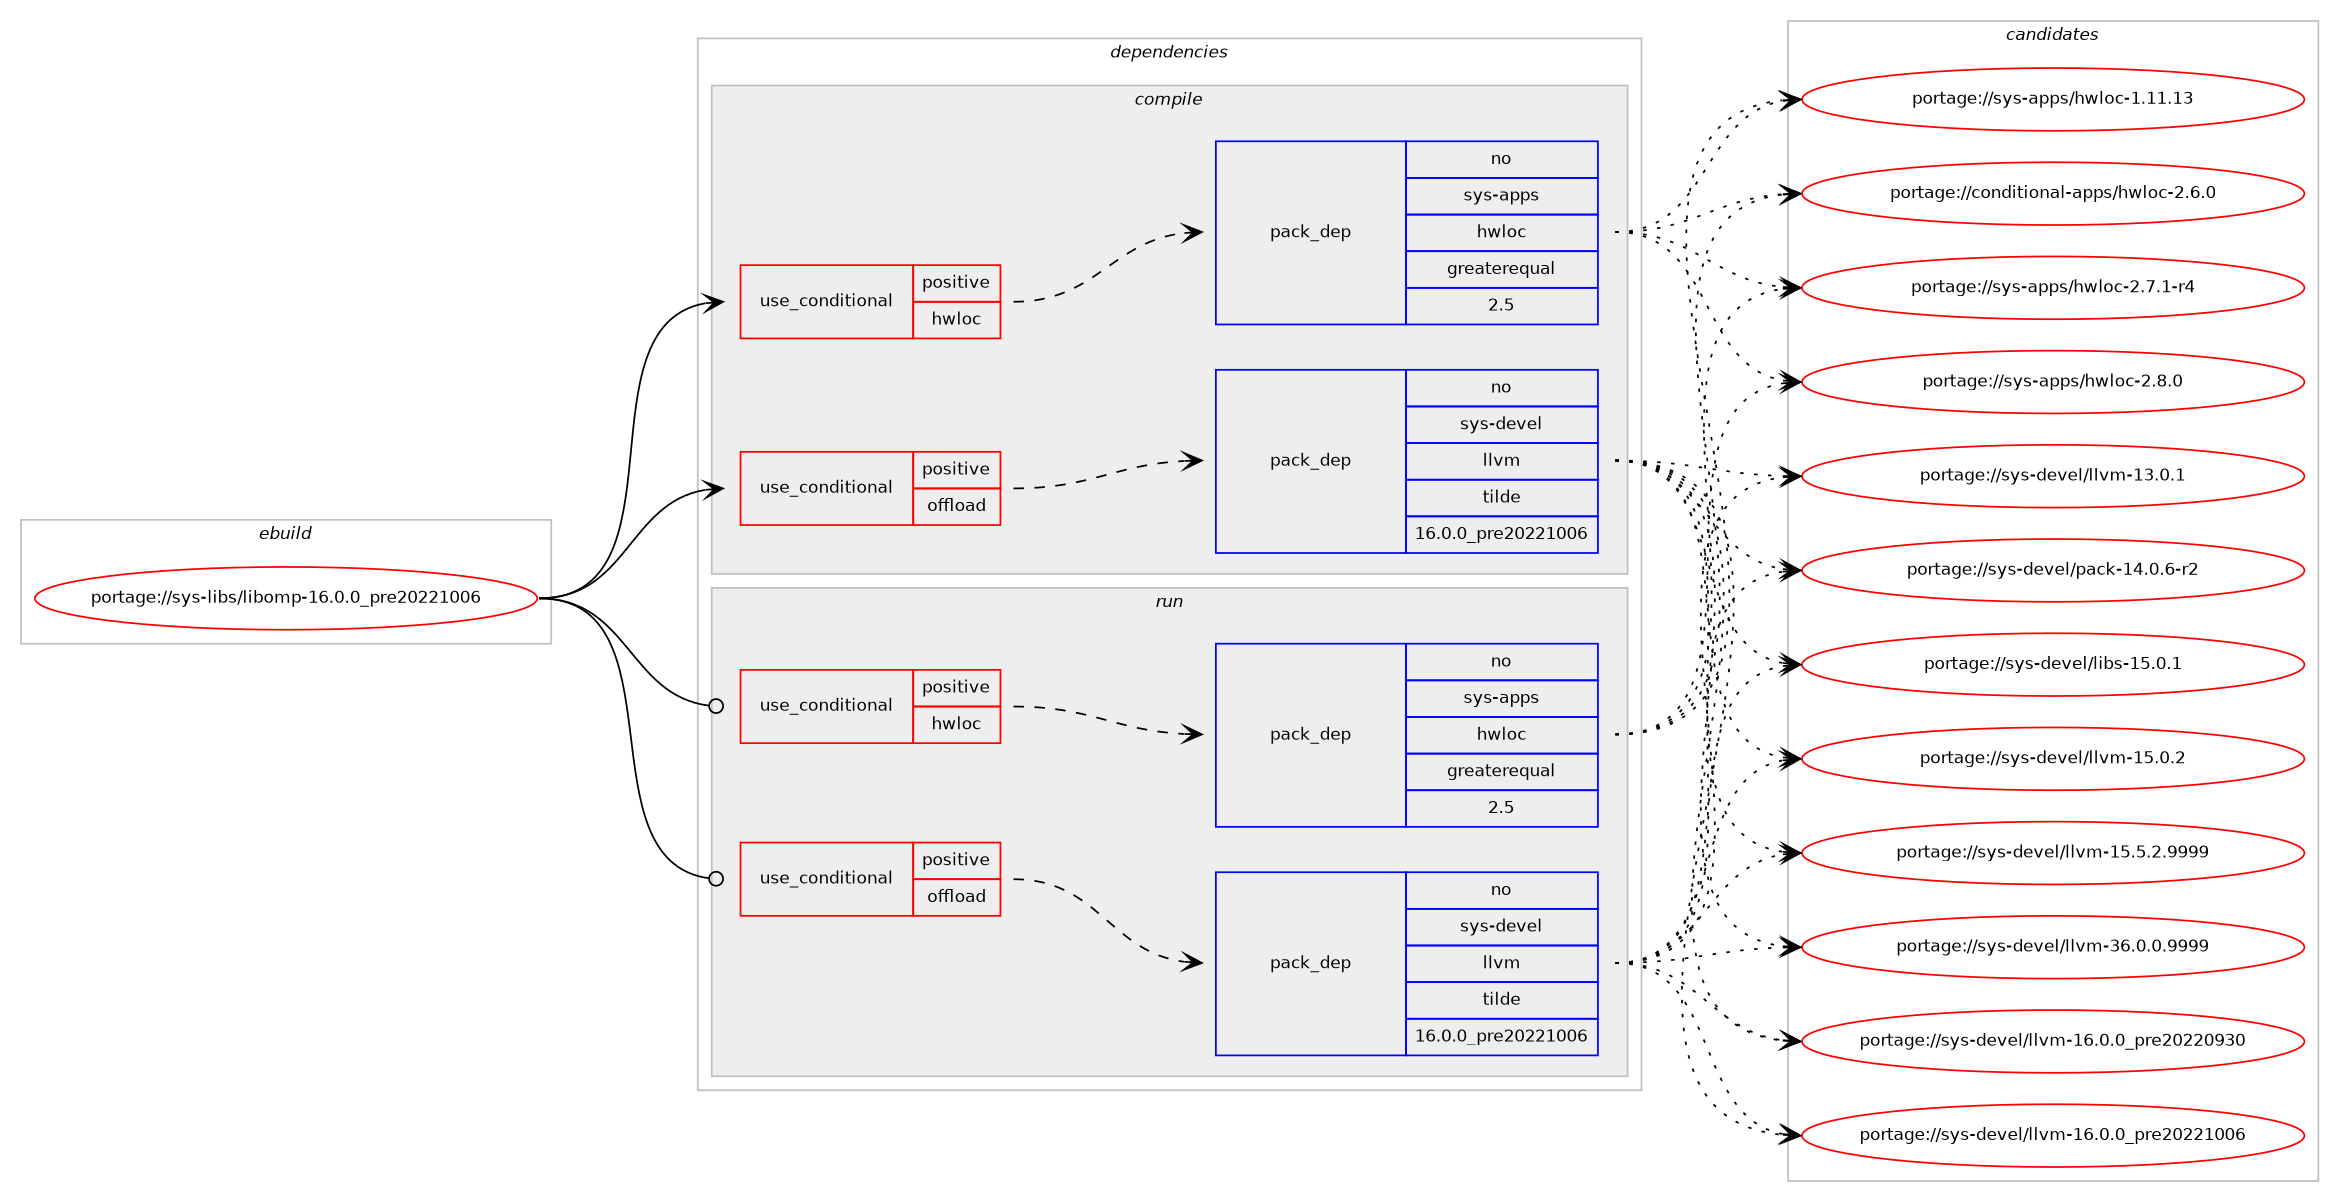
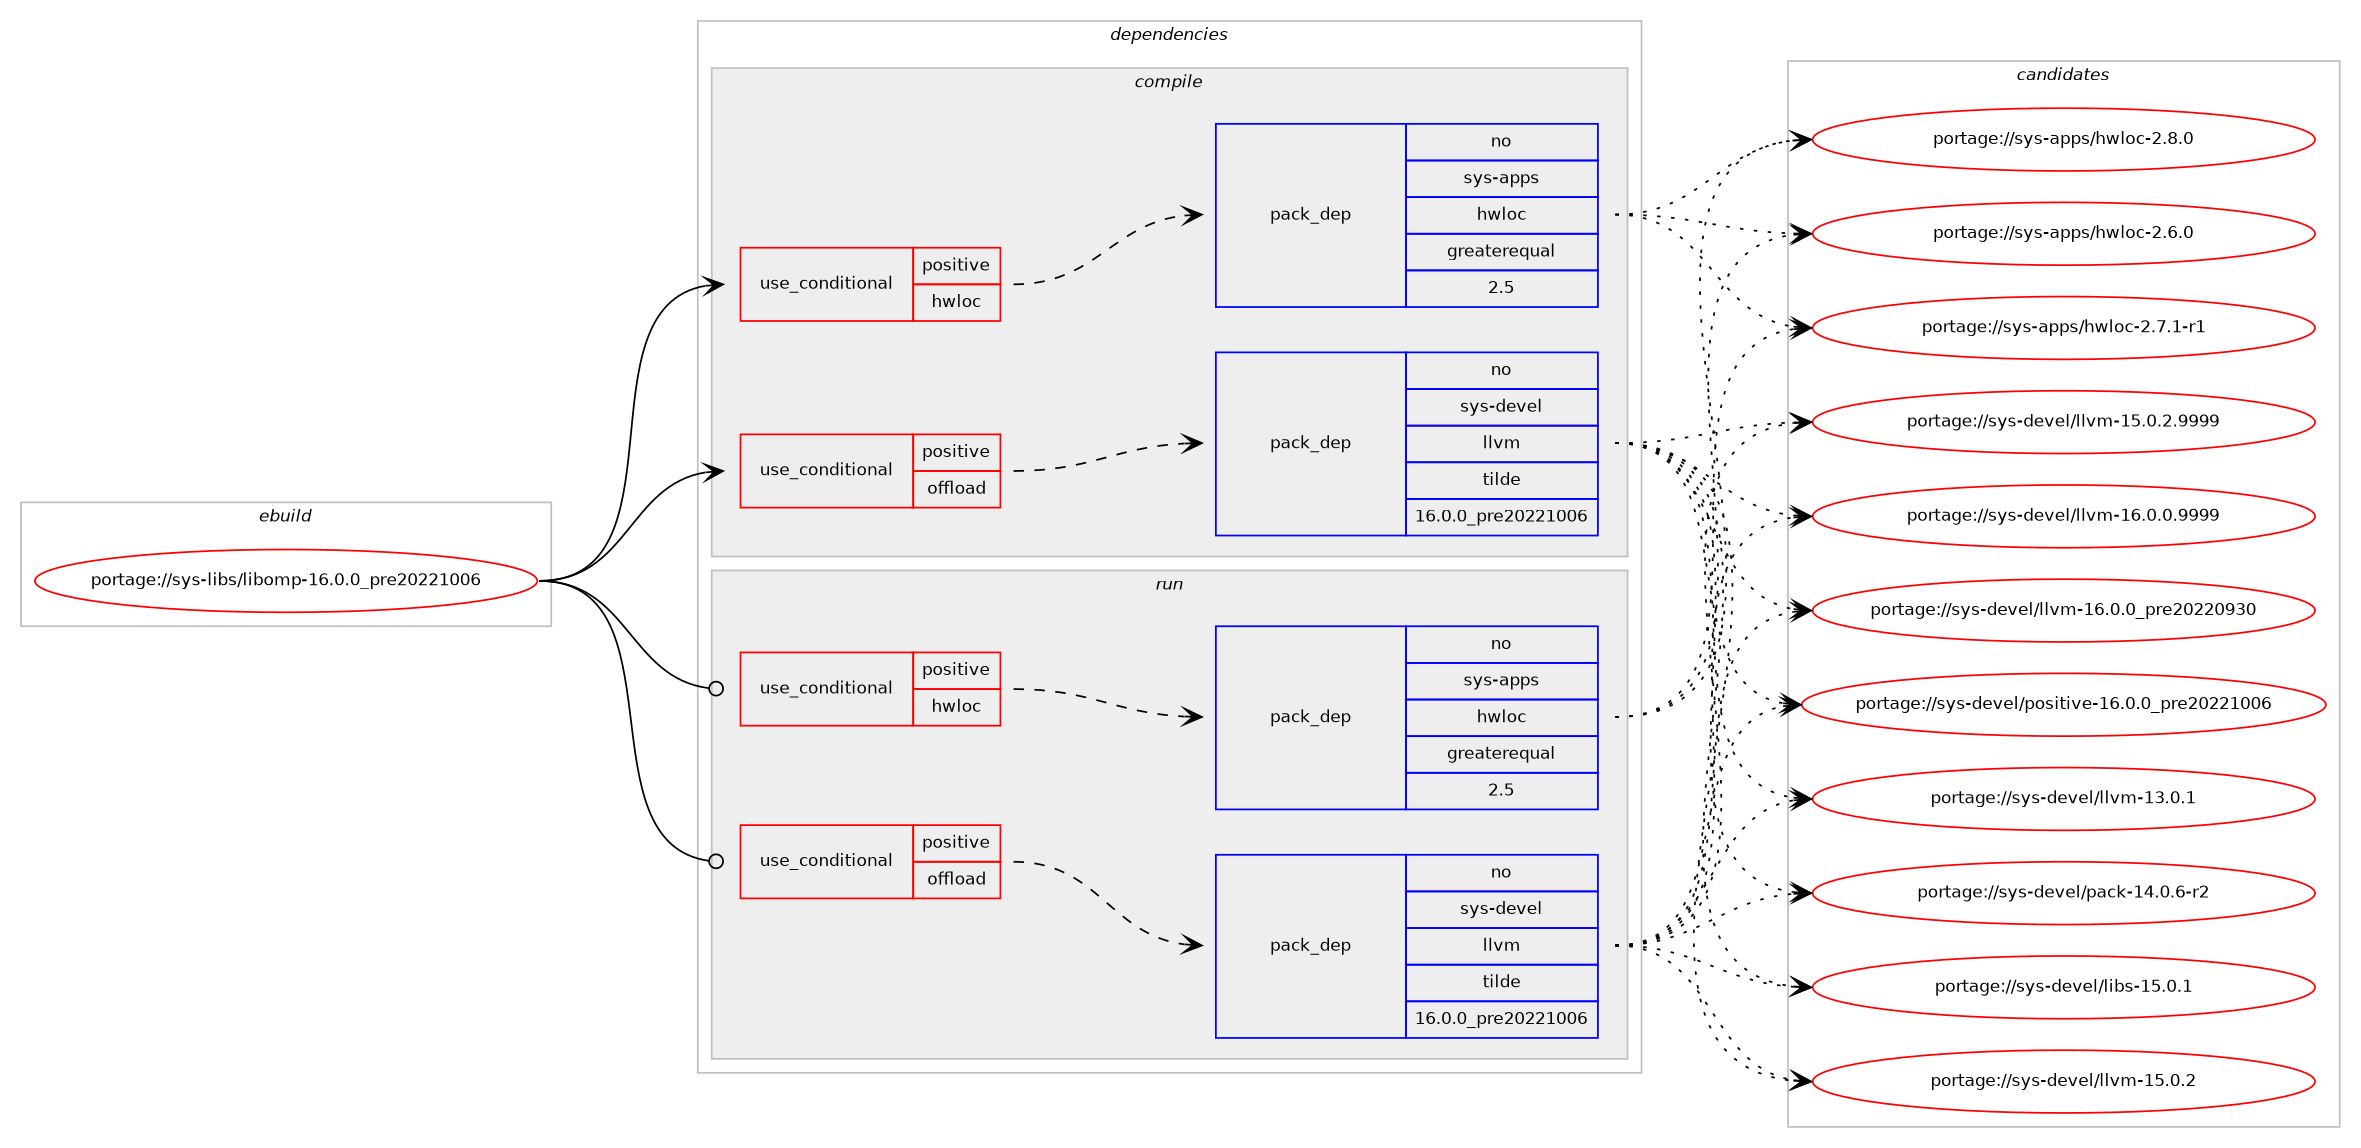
node "portage://sys-apps/hwloc-1.11.13": removed
node "portage://conditional-apps/hwloc-2.6.0": label "portage://conditional-apps/hwloc-2.6.0" -> "portage://sys-apps/hwloc-2.6.0"
node "portage://sys-apps/hwloc-2.7.1-r4": label "portage://sys-apps/hwloc-2.7.1-r4" -> "portage://sys-apps/hwloc-2.7.1-r1"
node "portage://sys-devel/llvm-15.5.2.9999": label "portage://sys-devel/llvm-15.5.2.9999" -> "portage://sys-devel/llvm-15.0.2.9999"
node "portage://sys-devel/llvm-36.0.0.9999": label "portage://sys-devel/llvm-36.0.0.9999" -> "portage://sys-devel/llvm-16.0.0.9999"
node "portage://sys-devel/llvm-16.0.0_pre20221006": label "portage://sys-devel/llvm-16.0.0_pre20221006" -> "portage://sys-devel/positive-16.0.0_pre20221006"
